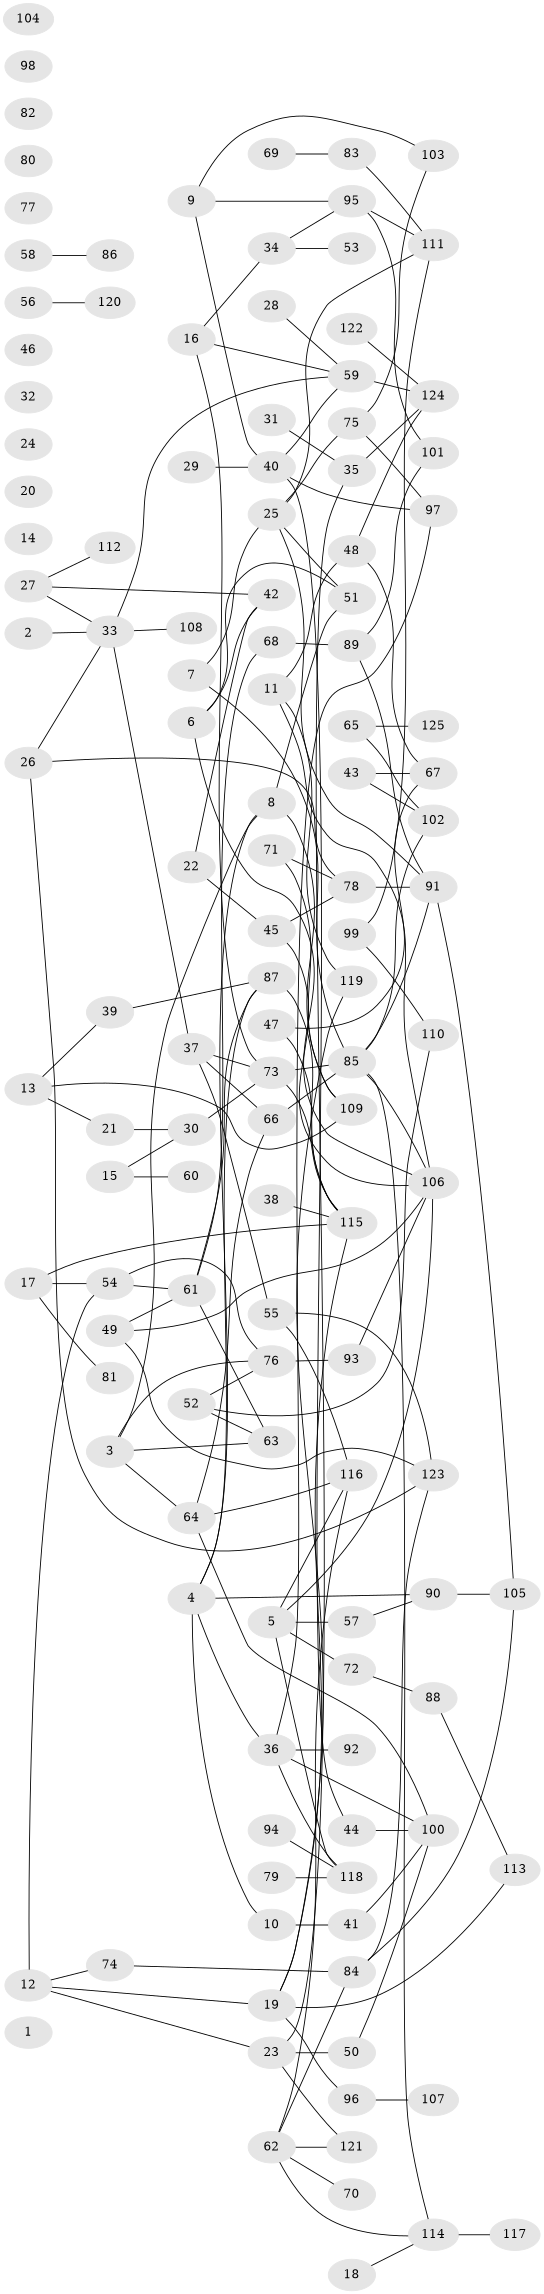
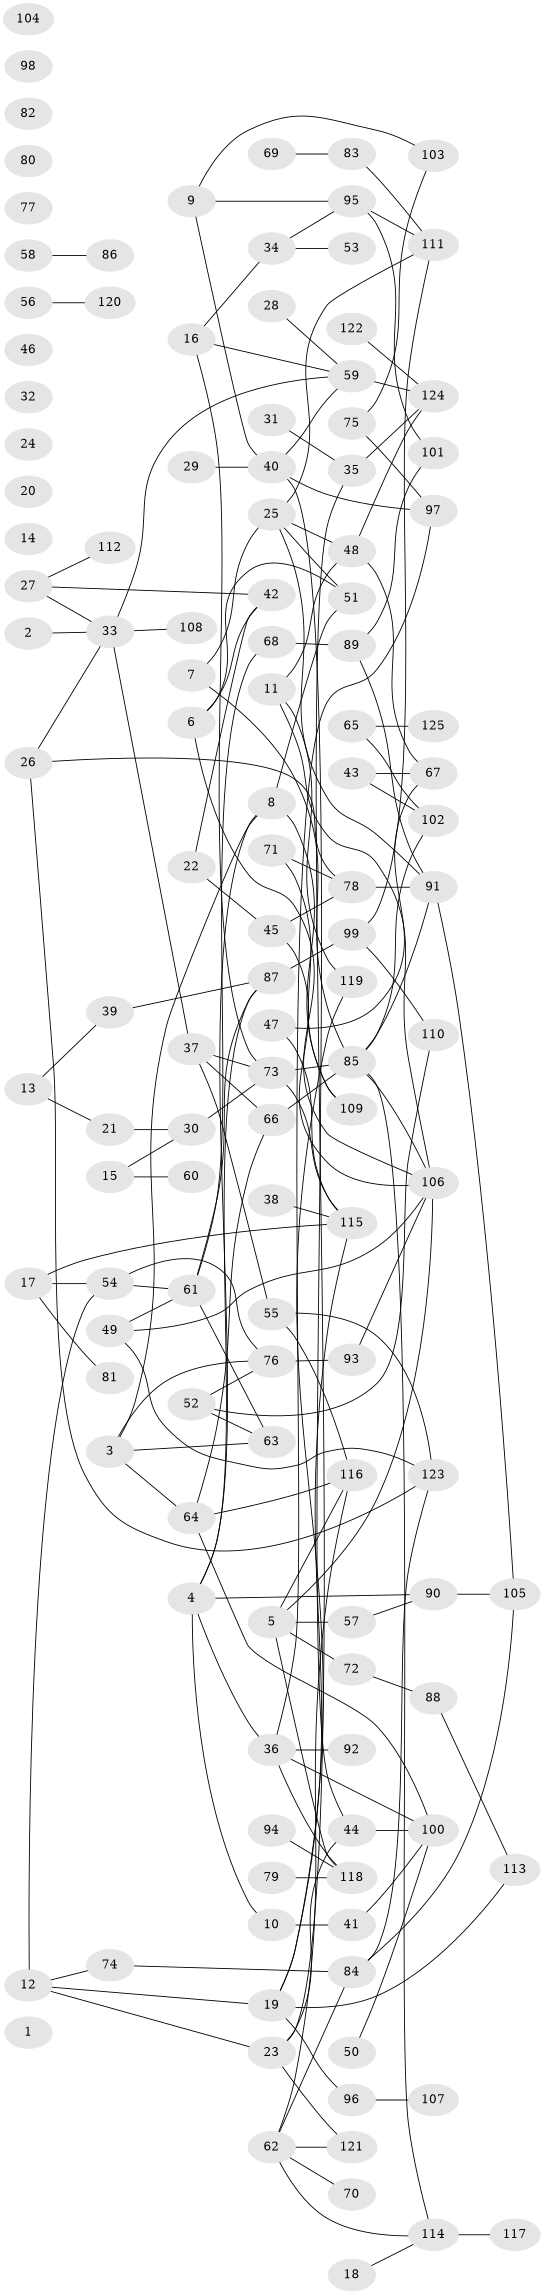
edge "75" -- "25": now "48" -- "25"
edge "87" -- "115": now "87" -- "99"
edge "13" -- "109": removed
edge "23" -- "50": now "23" -- "44"
